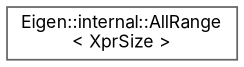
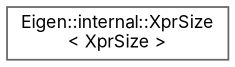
node "Eigen::internal::AllRange < XprSize >": label "Eigen::internal::AllRange < XprSize >" -> "Eigen::internal::XprSize < XprSize >"
